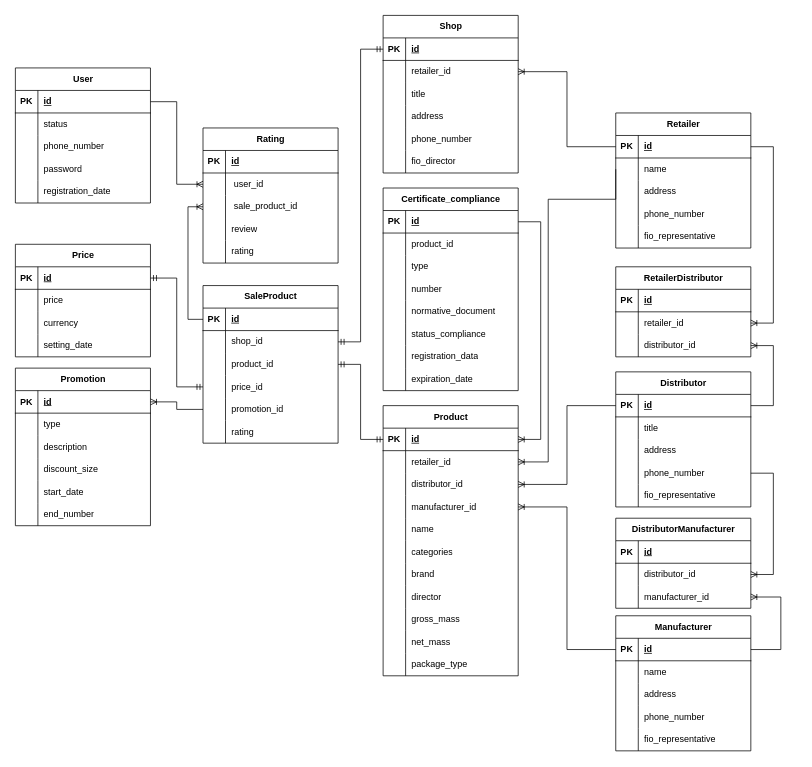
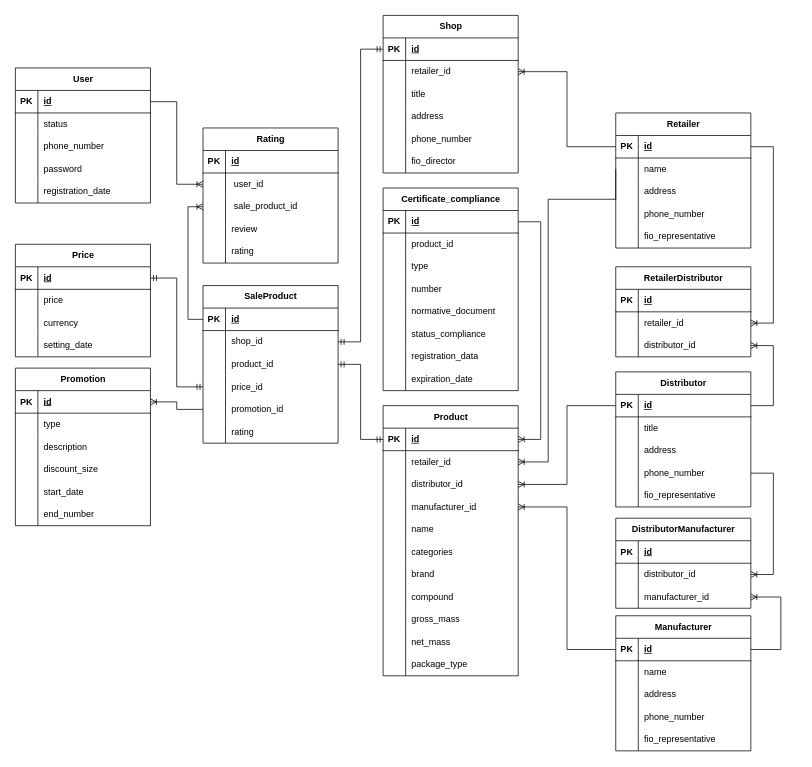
node "director": label "director" -> "compound"
